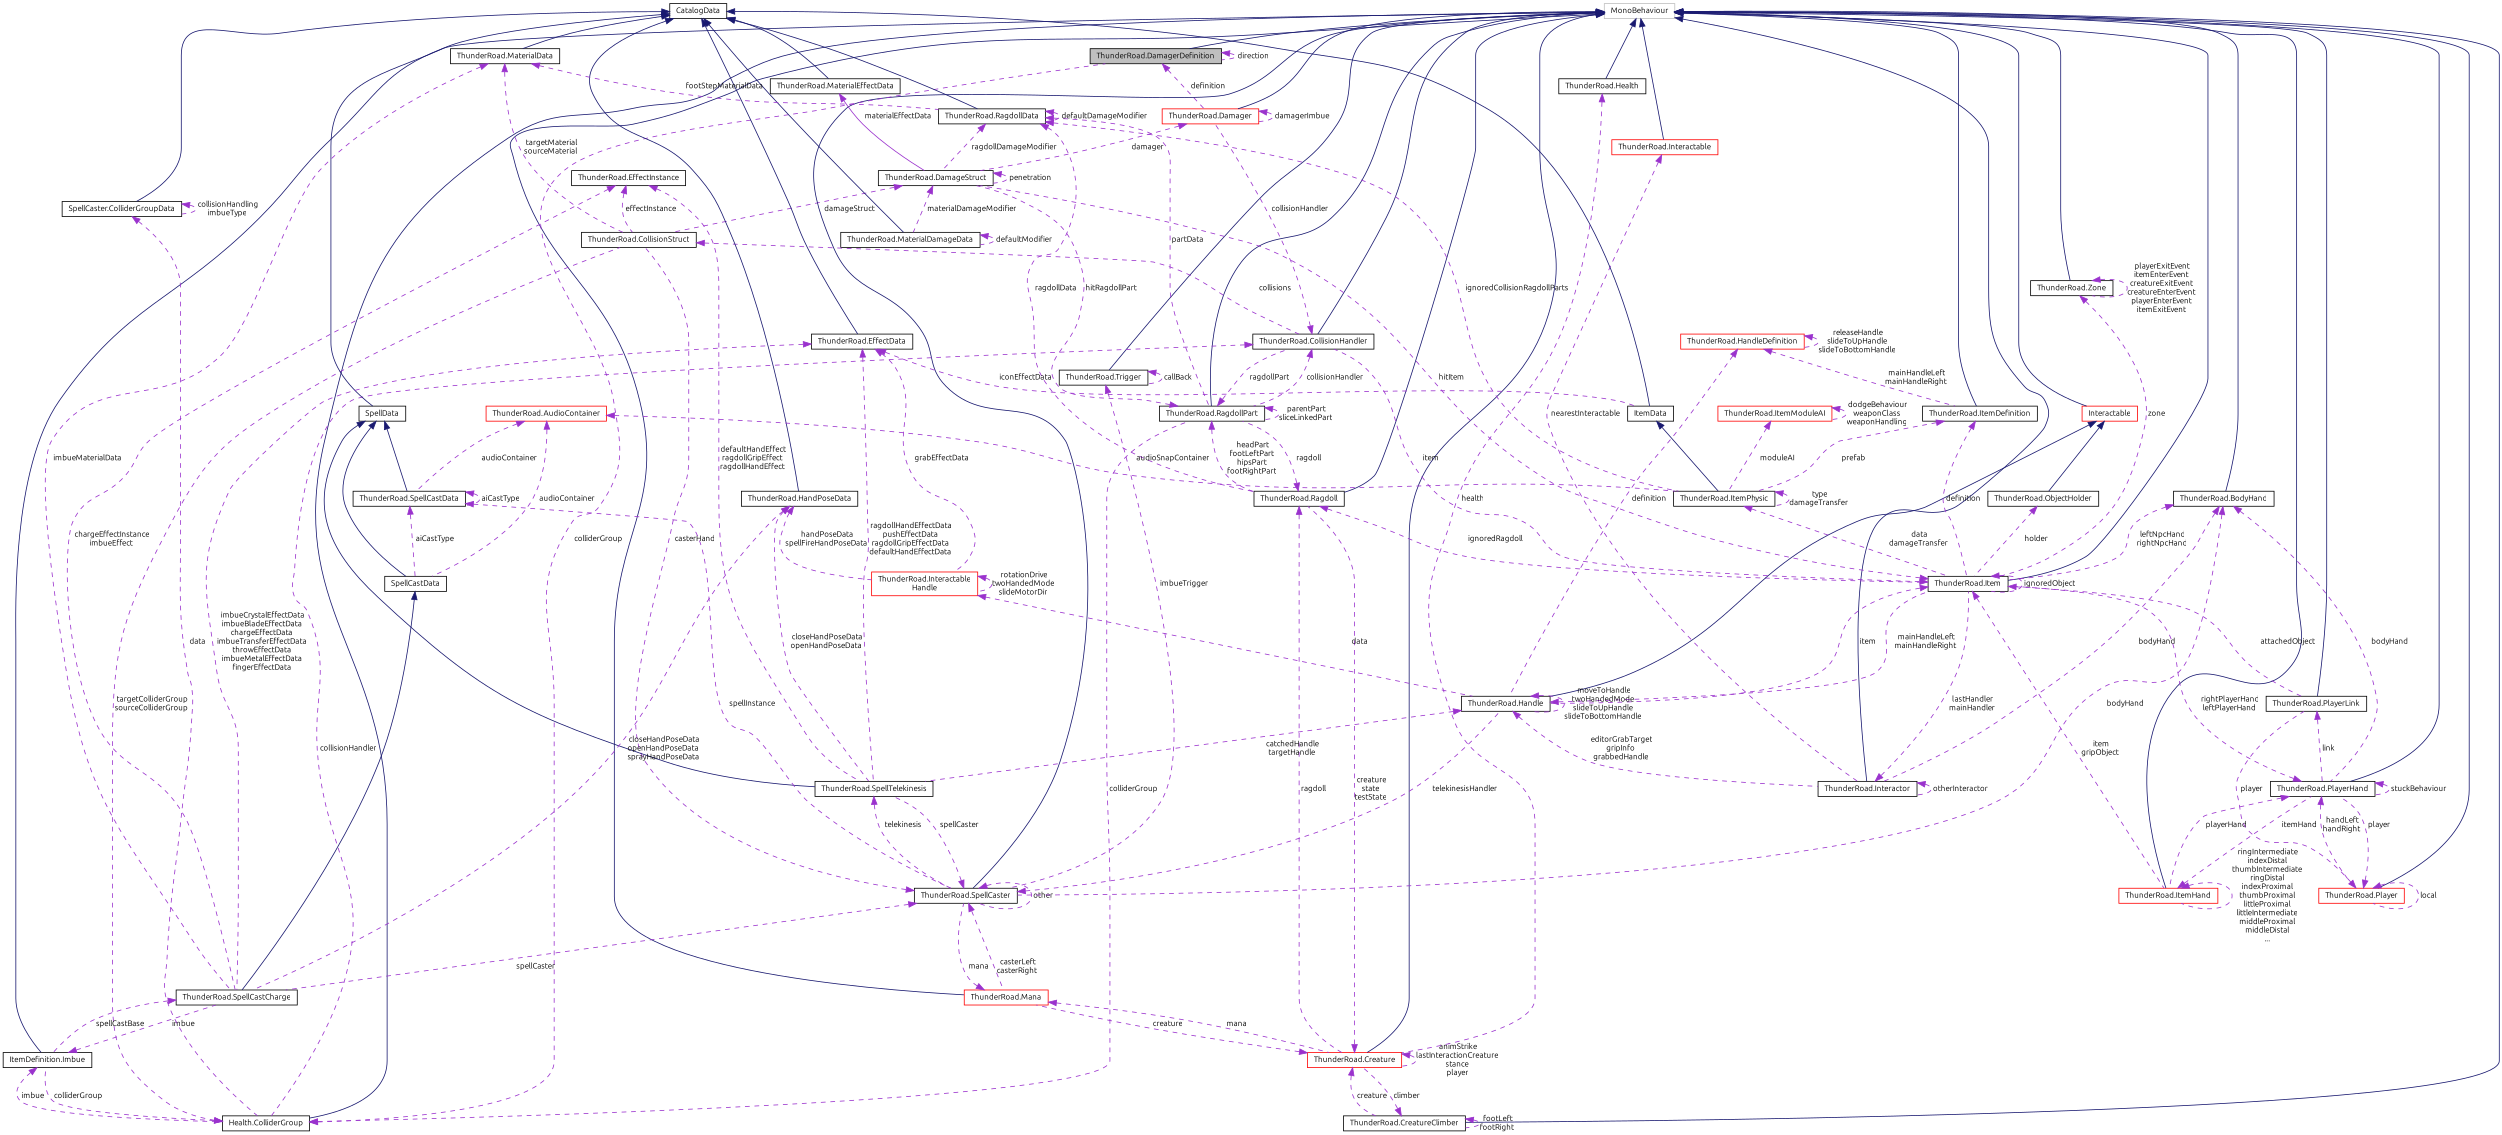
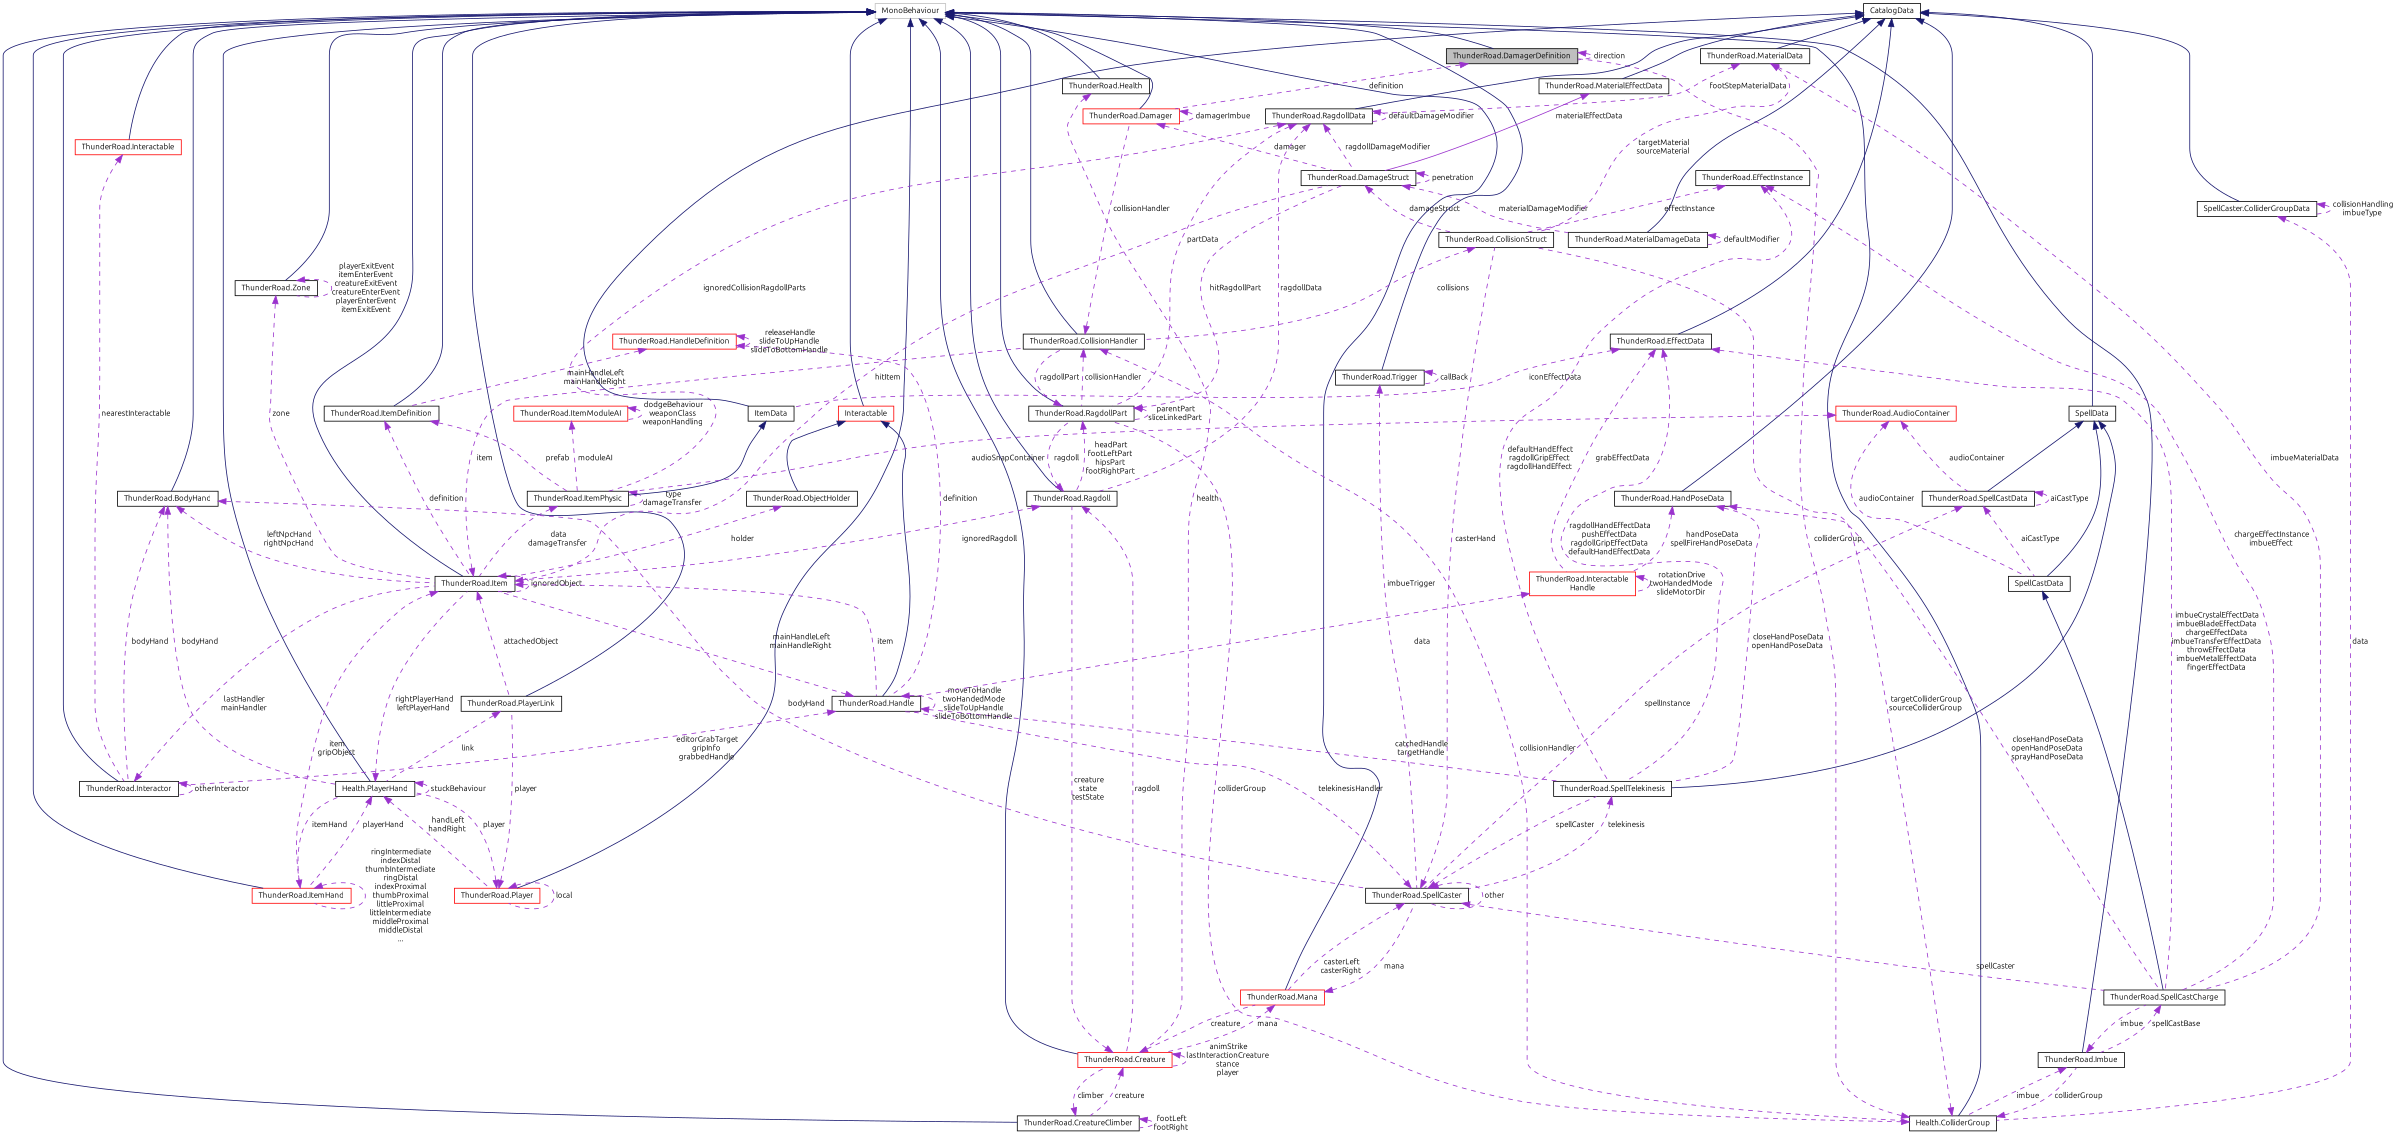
edge "ThunderRoad.SpellCaster" -> "MonoBehaviour": removed
node "ThunderRoad.PlayerHand": label "ThunderRoad.PlayerHand" -> "Health.PlayerHand"
node "ItemDefinition.Imbue": label "ItemDefinition.Imbue" -> "ThunderRoad.Imbue"
